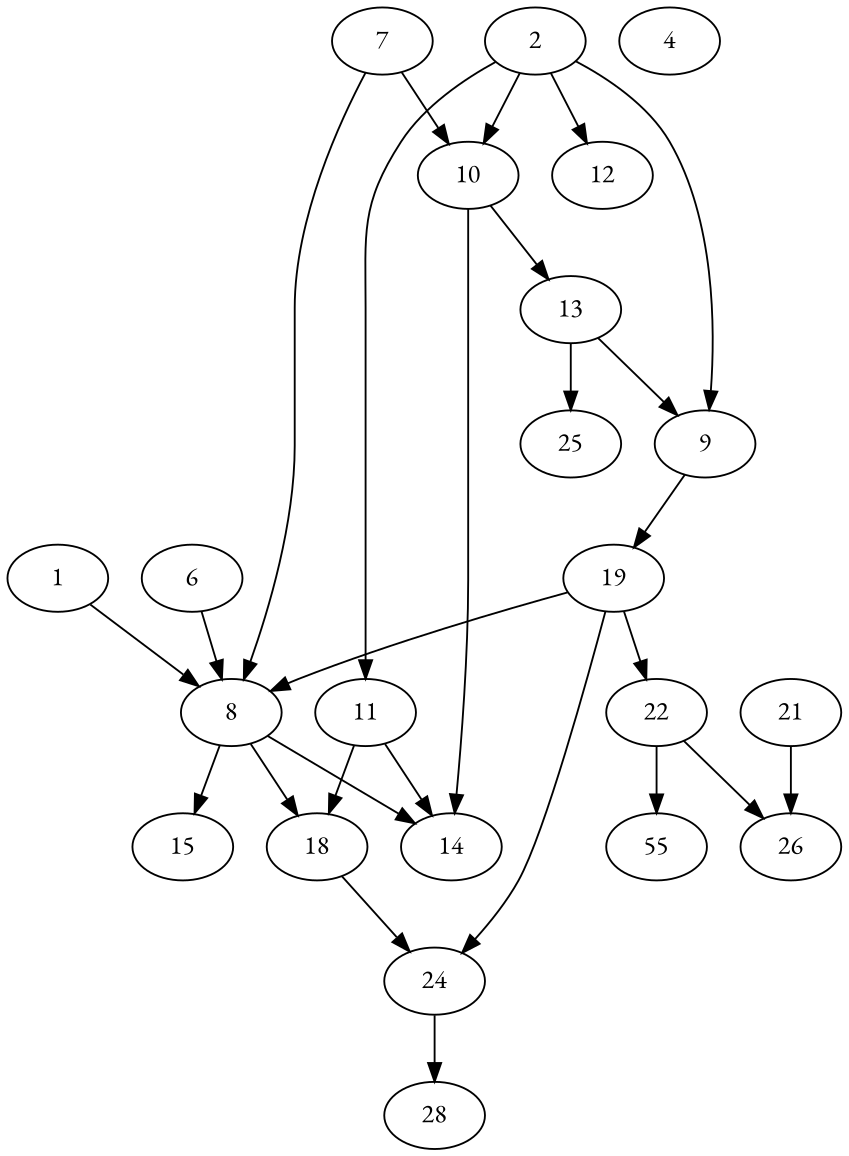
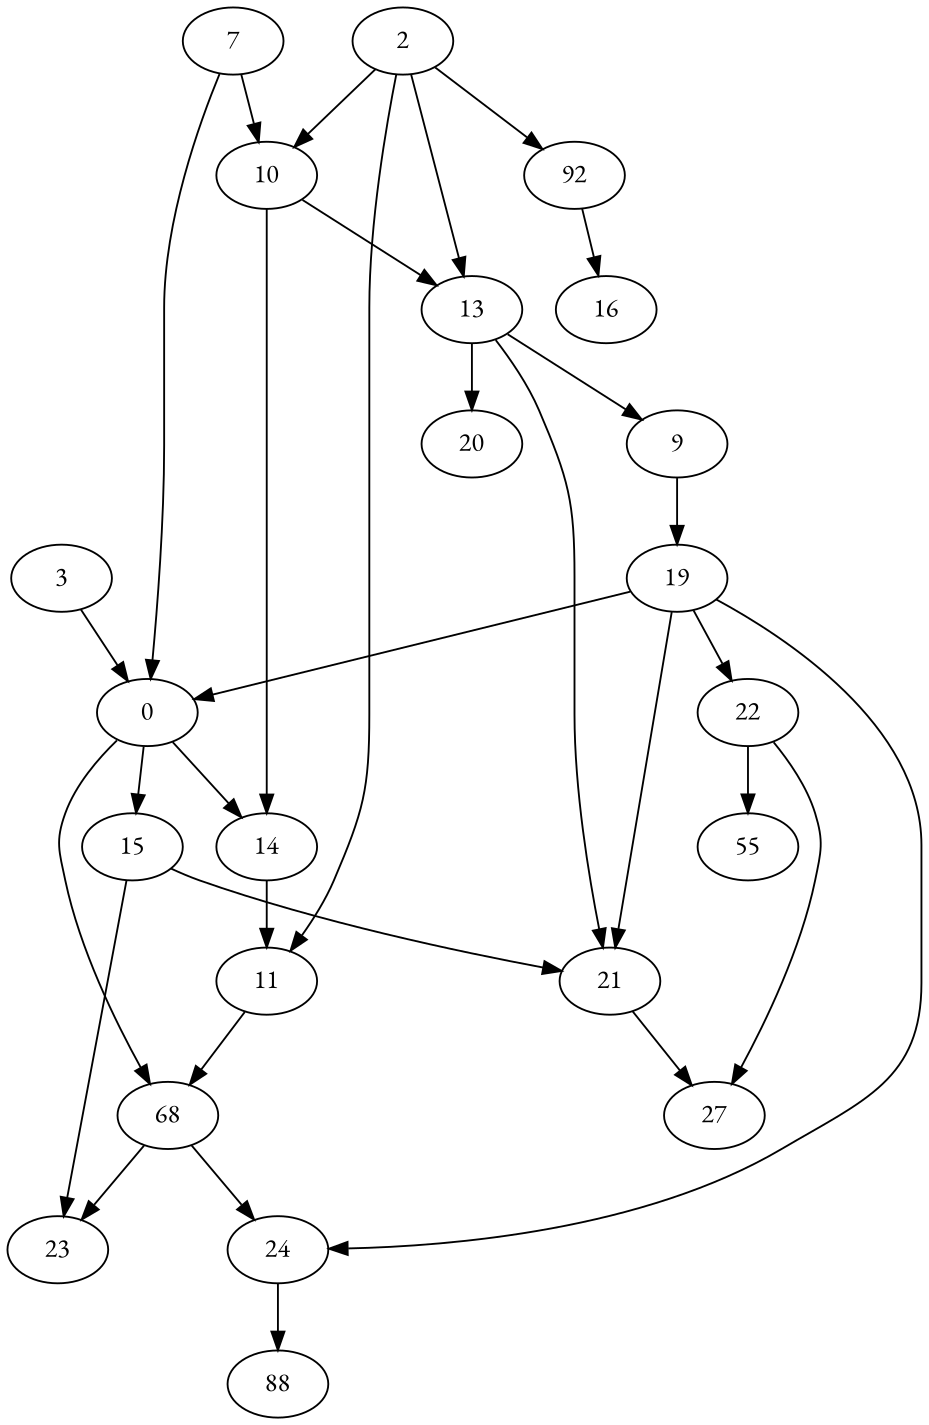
node "4": removed
node "12": label "12" -> "92"
edge "2" -> "9": now "2" -> "13"
node "16": added
node "25": label "25" -> "20"
node "1": label "1" -> "3"
node "6": removed
edge "13" -> "21": added
node "8": label "8" -> "0"
edge "19" -> "21": added
edge "11" -> "14": reversed
node "18": label "18" -> "68"
node "26": label "26" -> "27"
edge "15" -> "21": added
node "28": label "28" -> "88"
node "23": added
